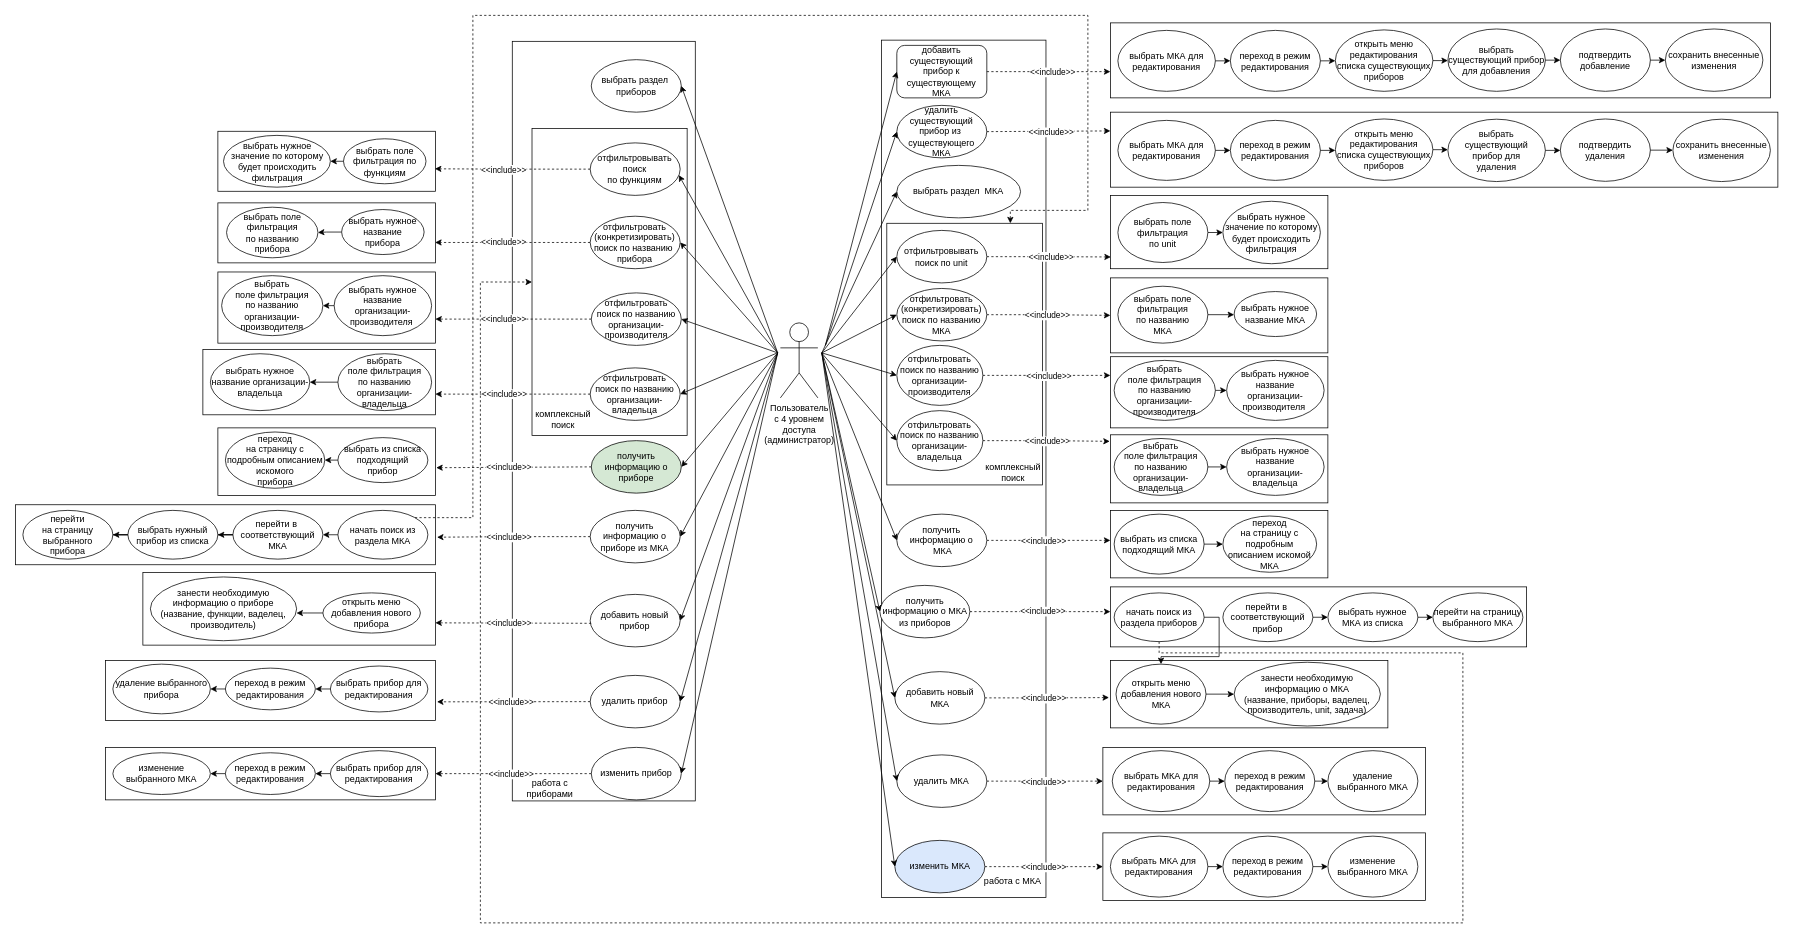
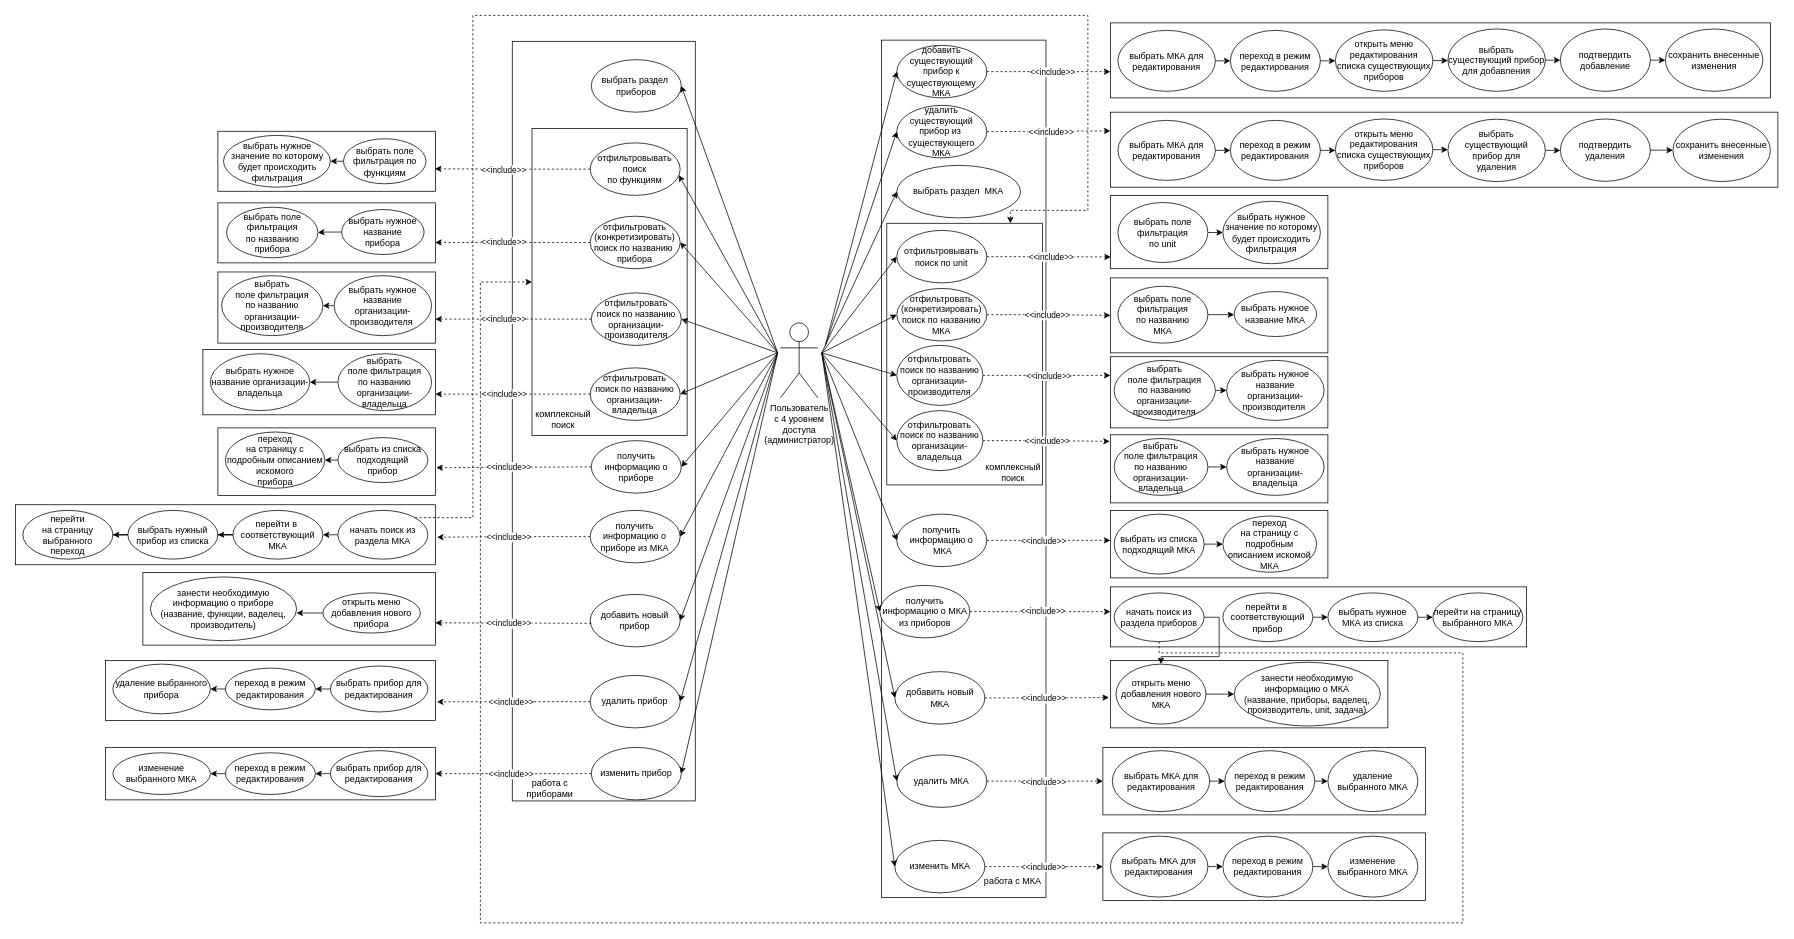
node "добавить существующий прибор к существующему МКА": shape rounded rectangle -> ellipse
node "получить информацию о приборе": fillcolor #d5e8d4 -> #ffffff
node "перейти на страницу выбранного прибора": label "перейти на страницу выбранного прибора" -> "перейти на страницу выбранного переход"
node "изменить МКА": fillcolor #dae8fc -> #ffffff
